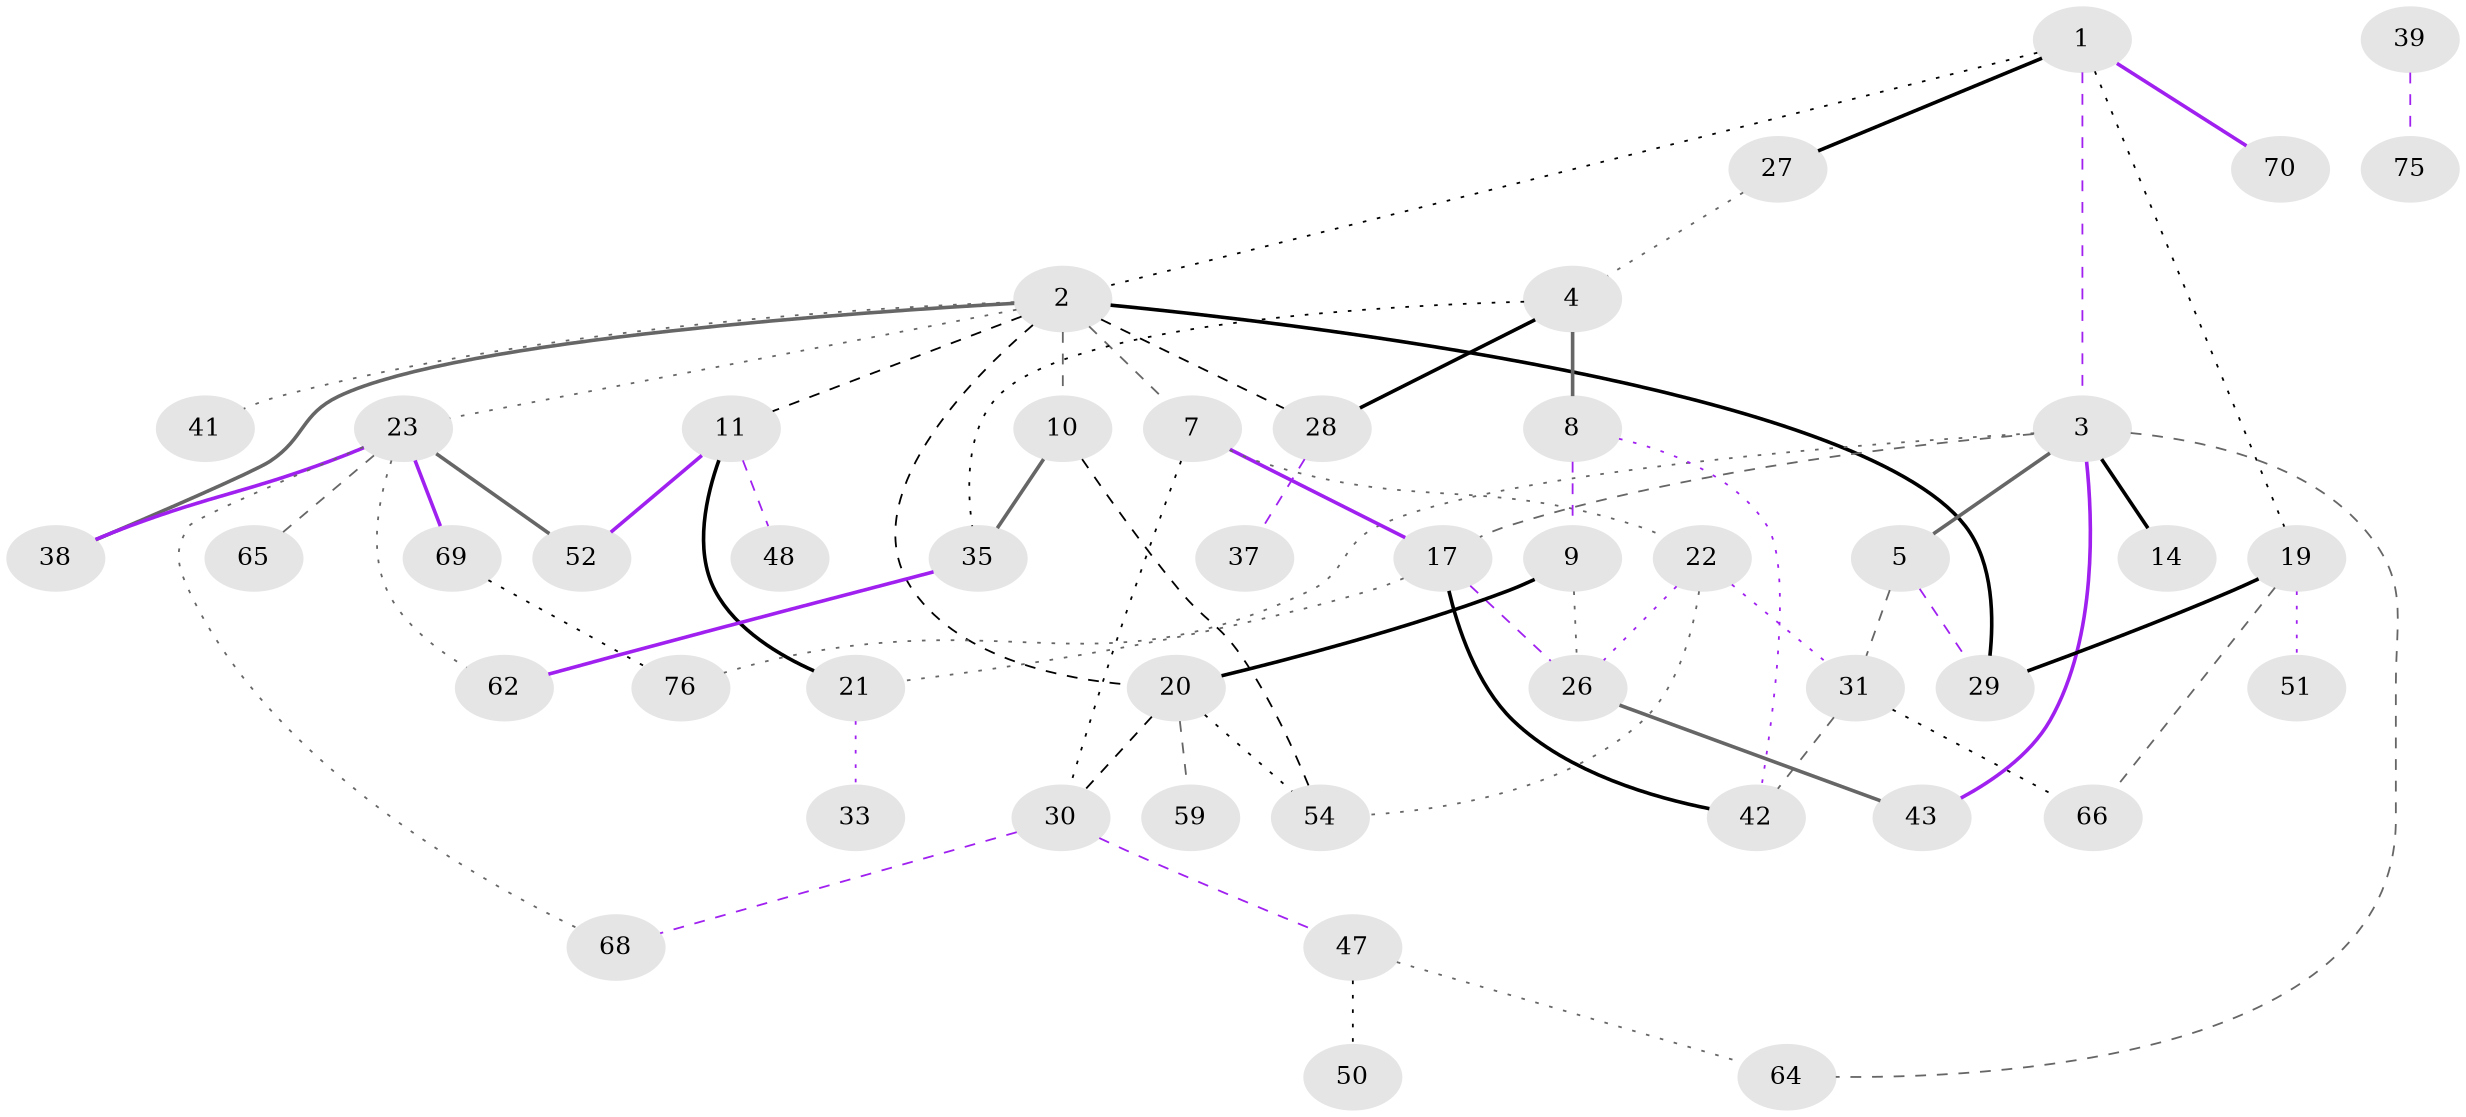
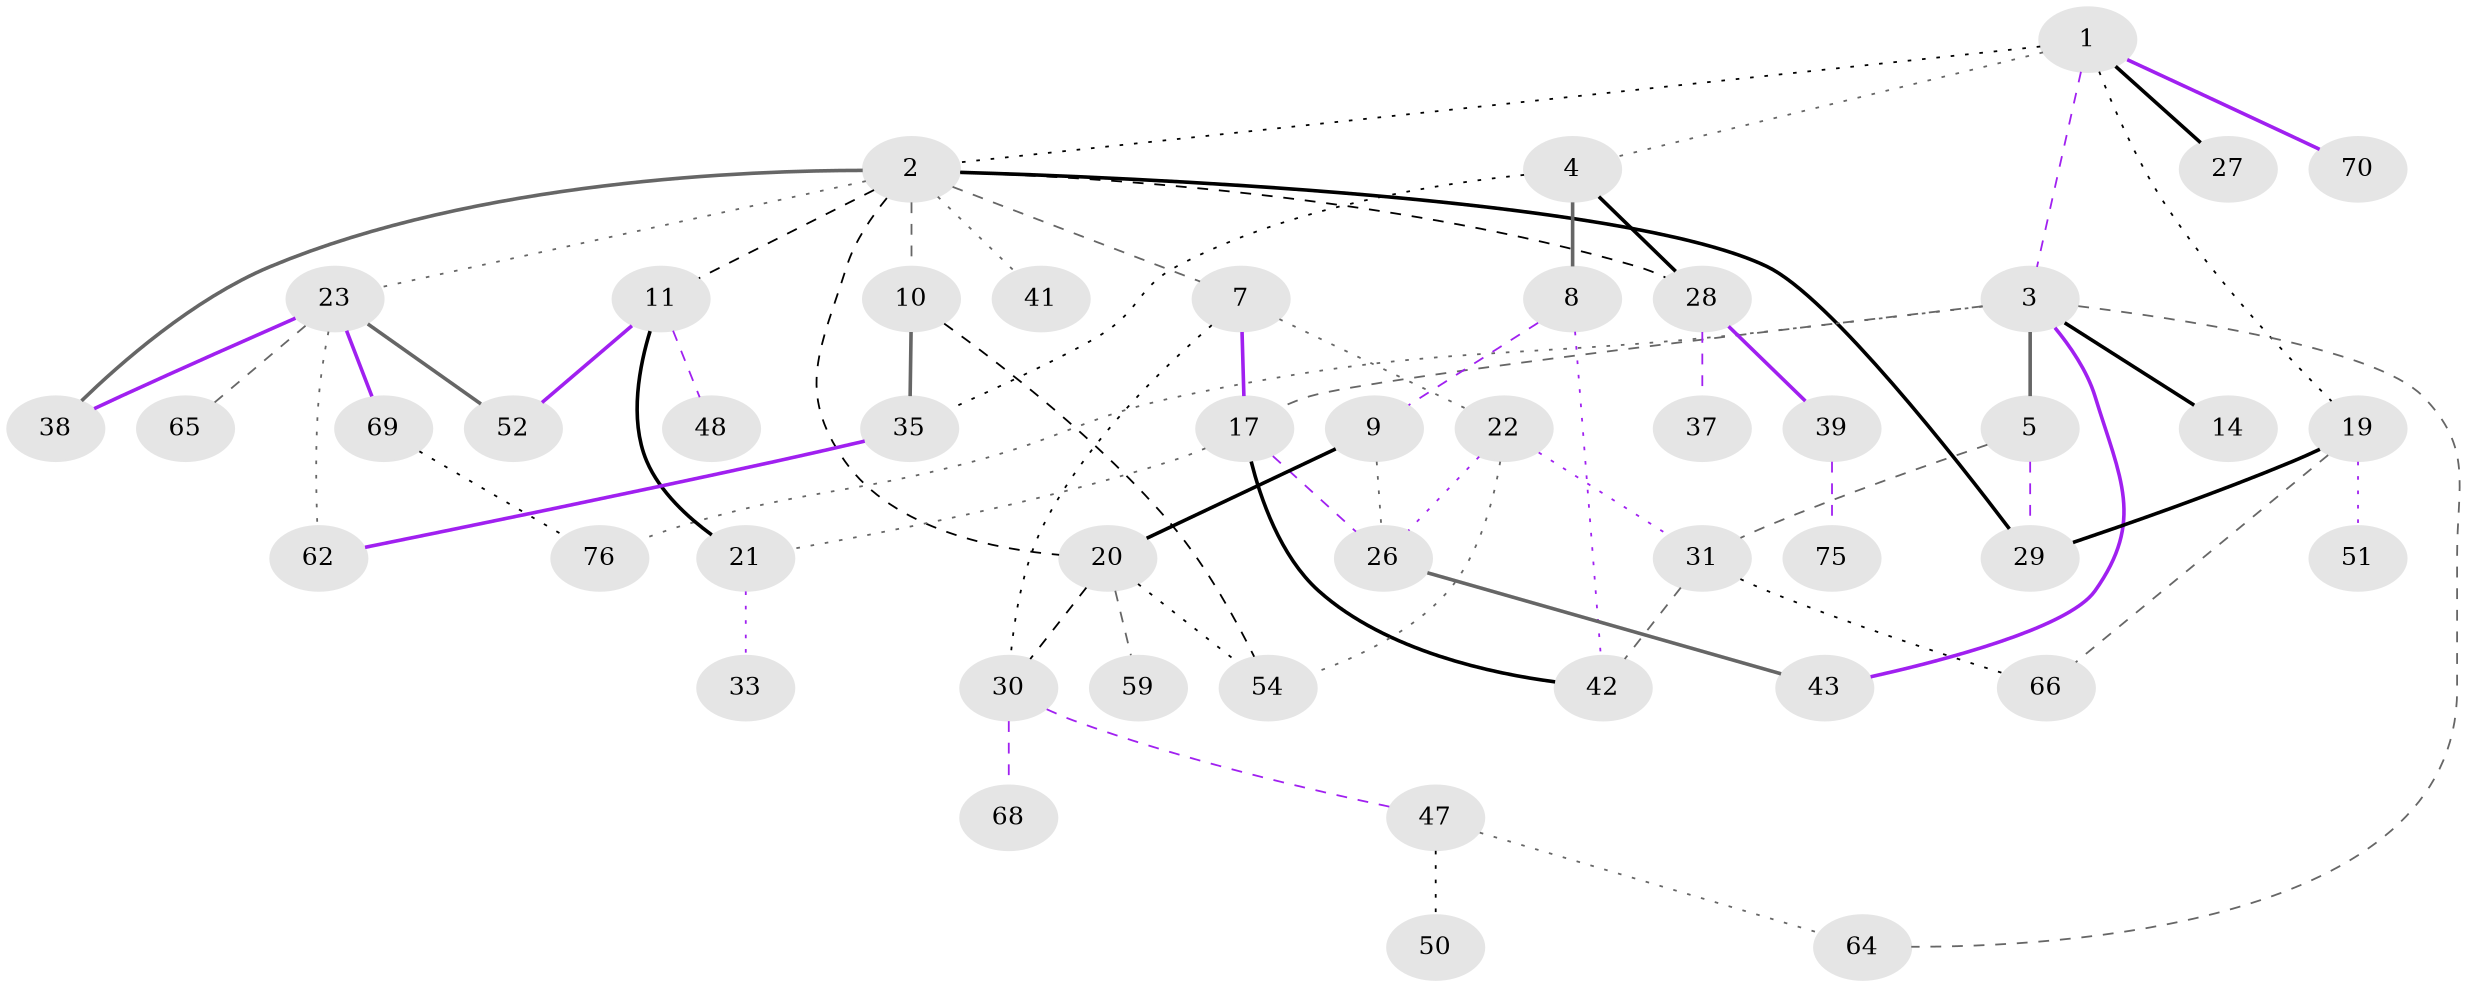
edge "27" -- "4": now "1" -- "4"
edge "28" -- "39": added
edge "23" -- "68": removed
